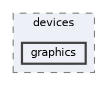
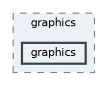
cluster "devices": label "devices" -> "graphics"
